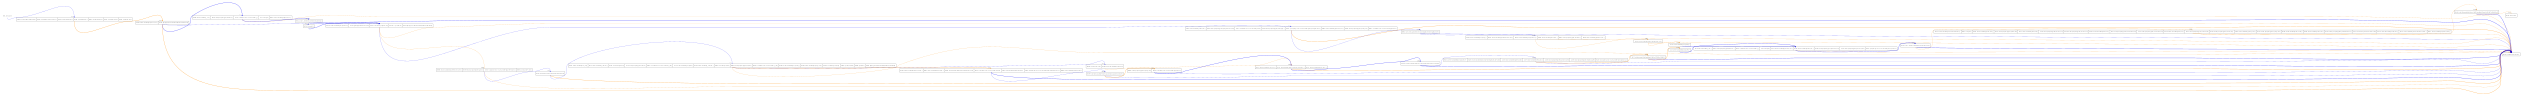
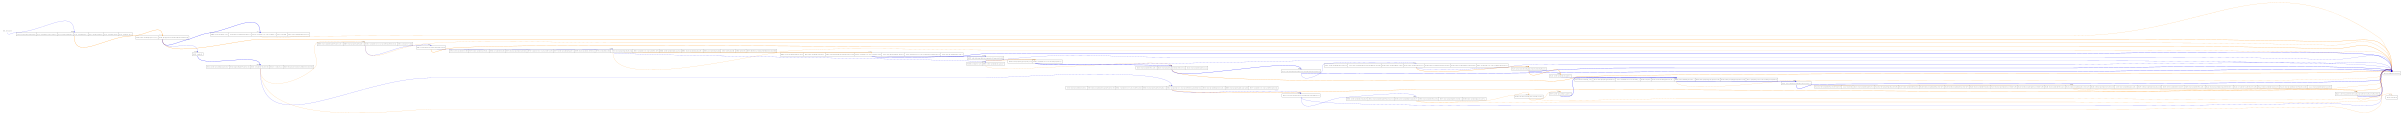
node "8344: call-_.extend [v5,'extend',v6,v7,v2]": removed
